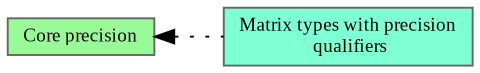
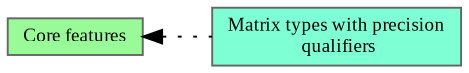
node "Core precision": label "Core precision" -> "Core features"
